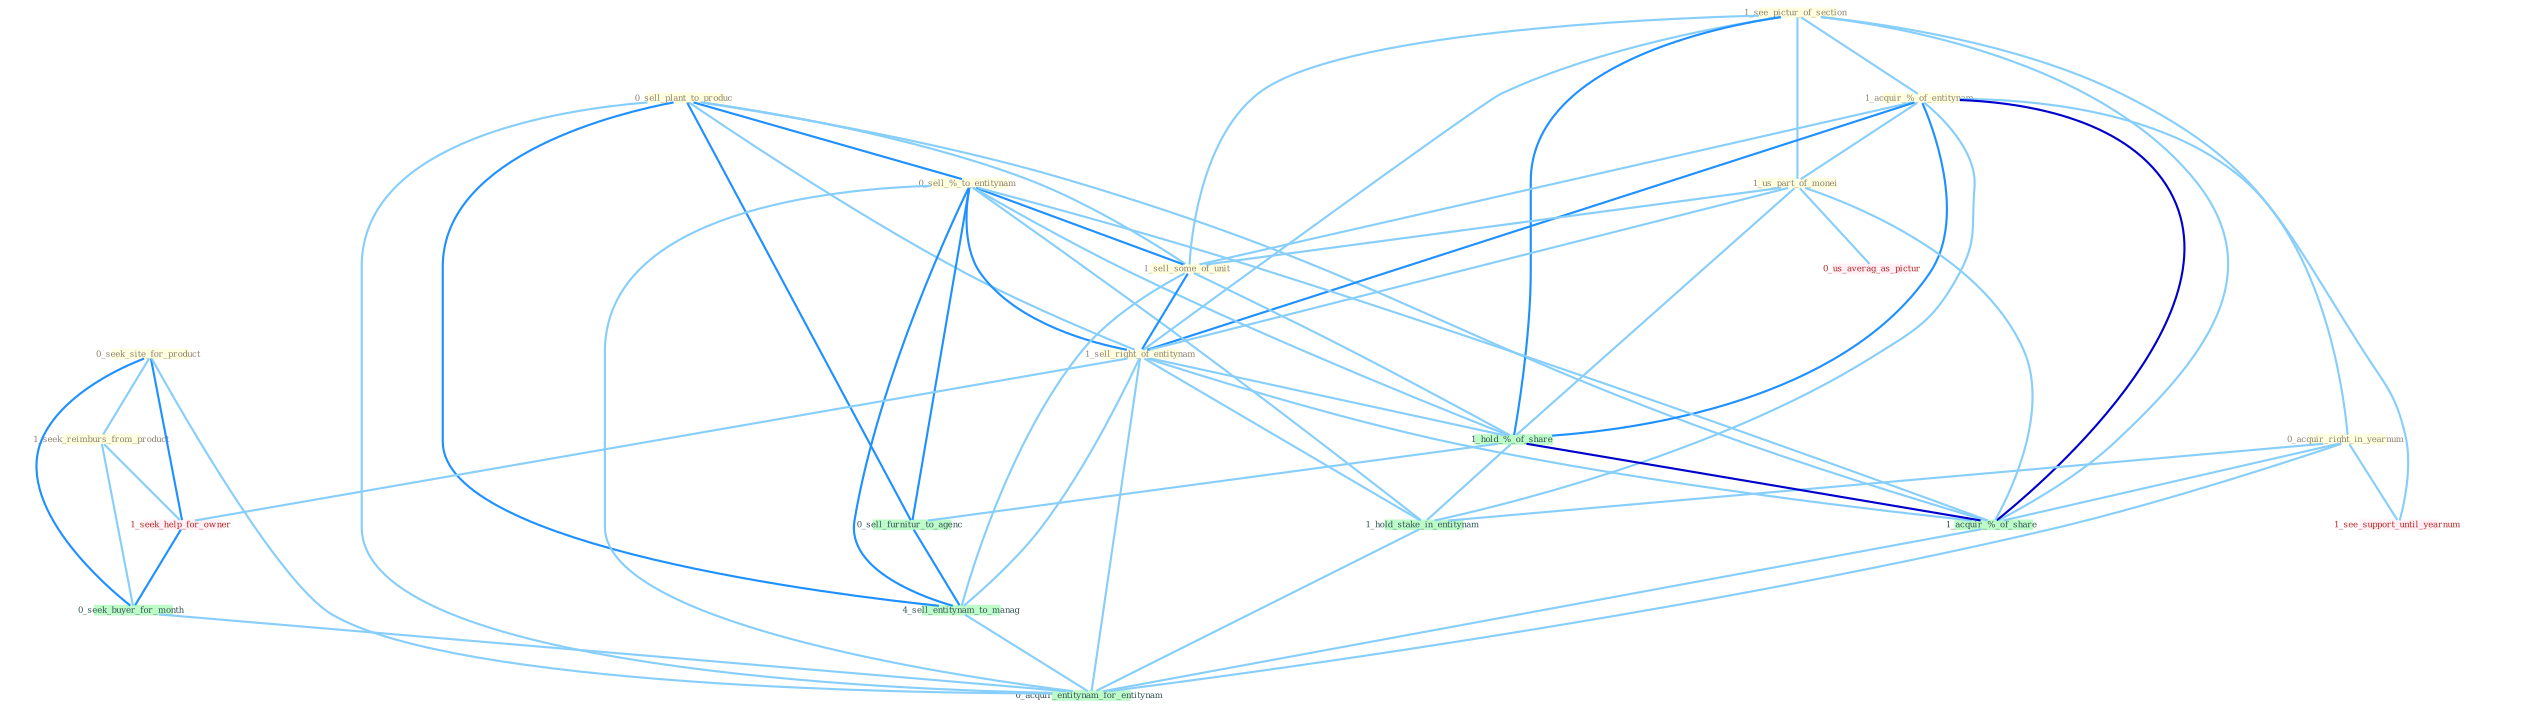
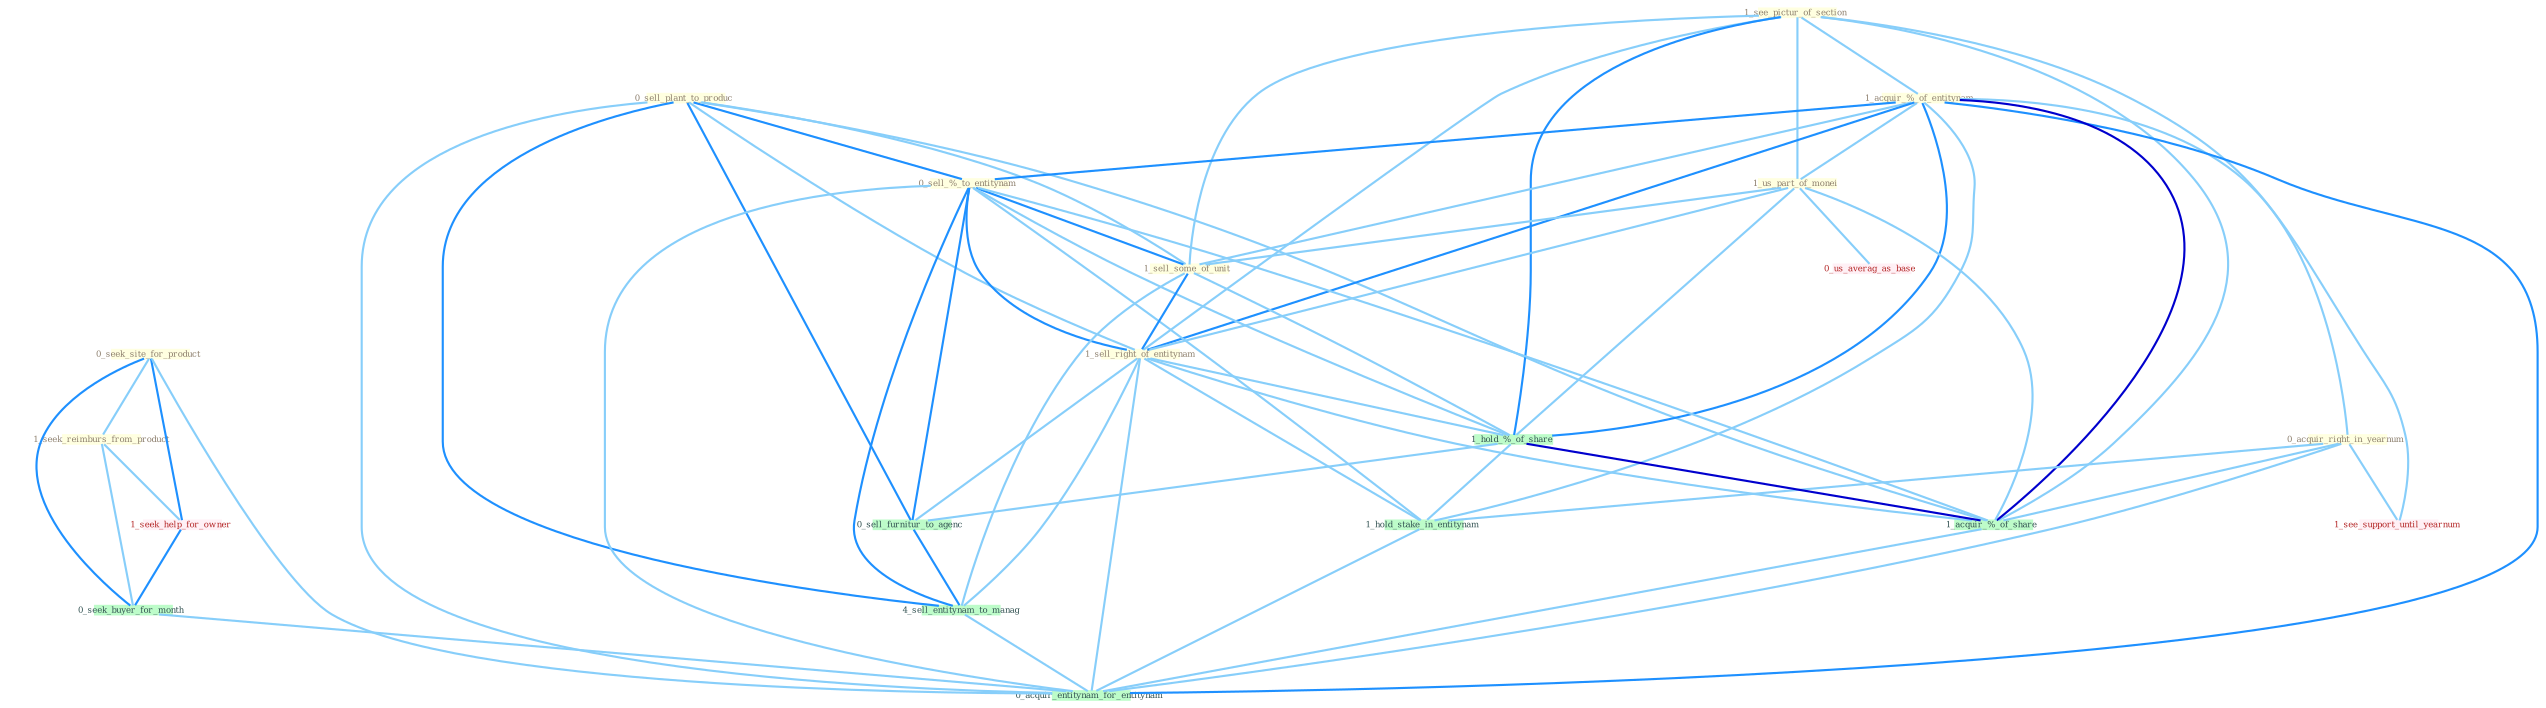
edge "1_acquir_%_of_entitynam" -- "0_sell_%_to_entitynam": added
node "0_us_averag_as_pictur": label "0_us_averag_as_pictur" -> "0_us_averag_as_base"
edge "1_sell_right_of_entitynam" -- "1_seek_help_for_owner": now "1_sell_right_of_entitynam" -- "0_sell_furnitur_to_agenc"
edge "1_acquir_%_of_entitynam" -- "0_acquir_entitynam_for_entitynam": added
